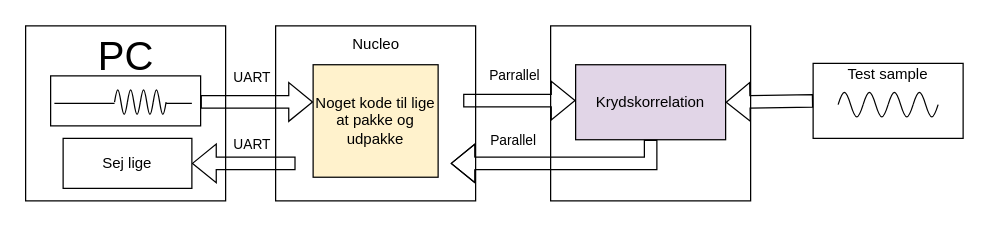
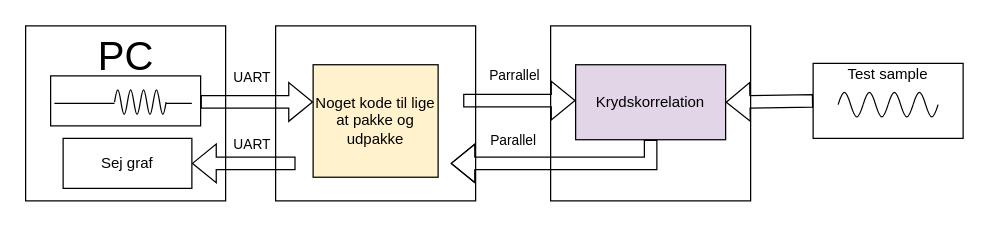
node "Nucleo": removed
node "Sej lige": label "Sej lige" -> "Sej graf"
